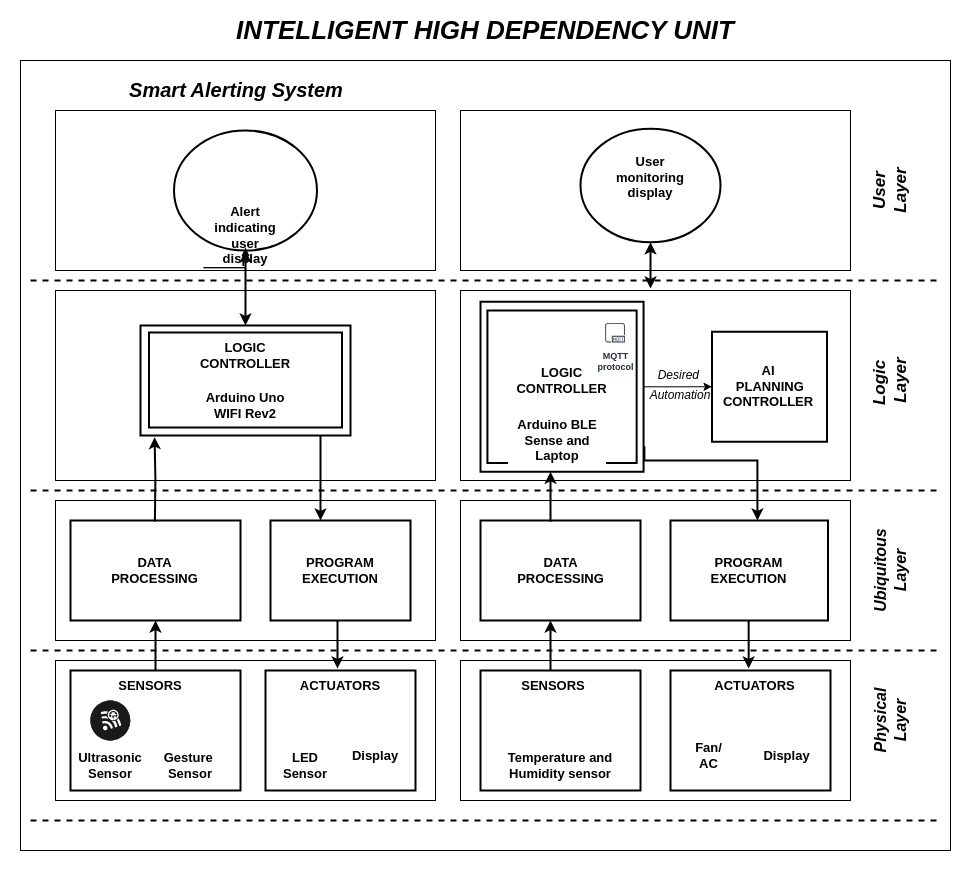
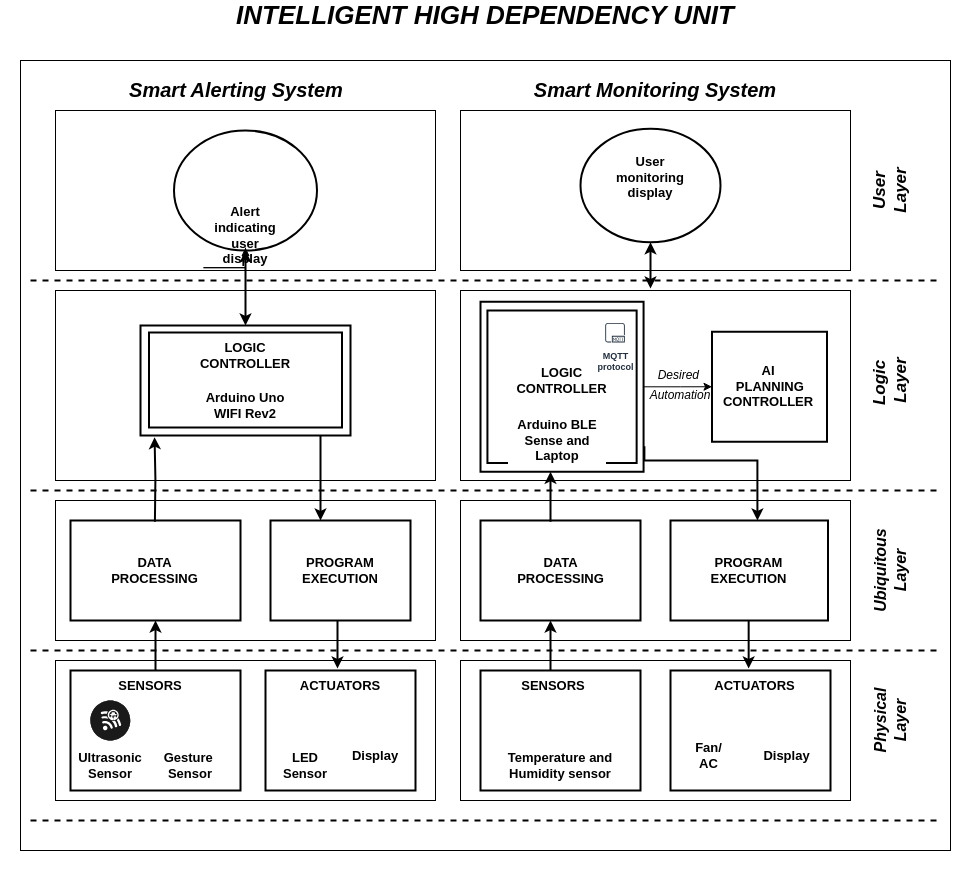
node "INTELLIGENT HIGH DEPENDENCY UNIT": moved (486, 31) -> (486, 16)
node "Smart Monitoring System": added
